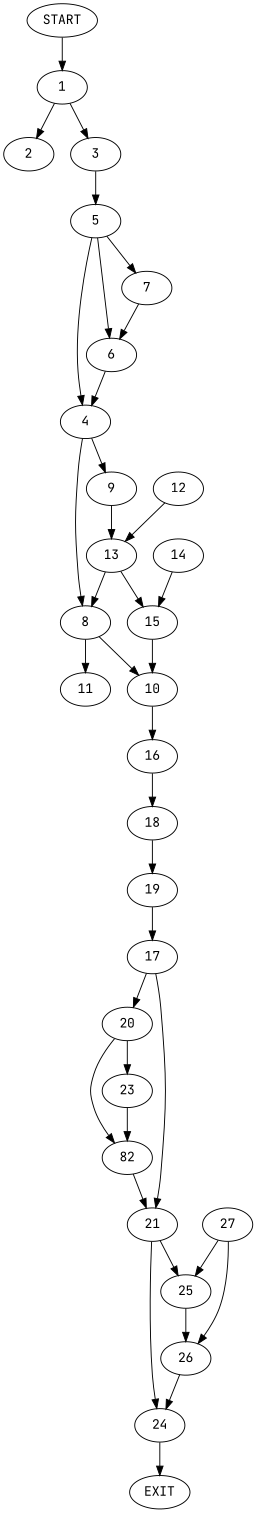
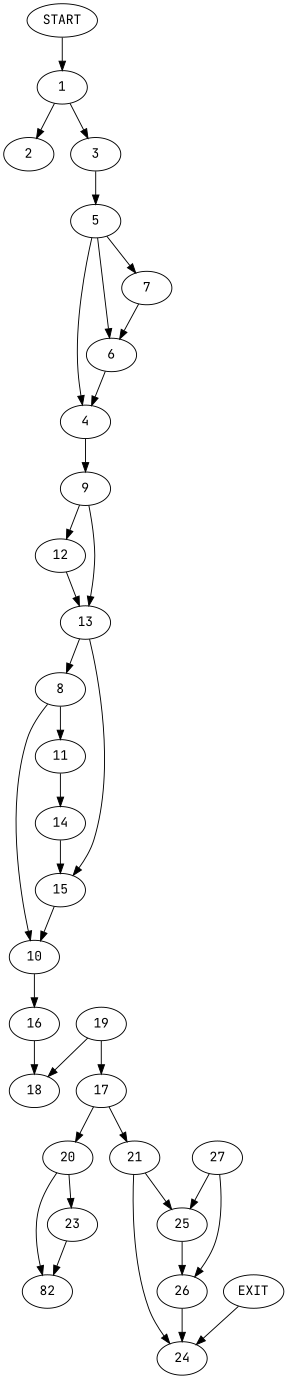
edge "9" -> "12": added
edge "4" -> "8": removed
edge "11" -> "14": added
edge "18" -> "19": reversed
edge "82" -> "21": removed
edge "24" -> "EXIT": reversed
